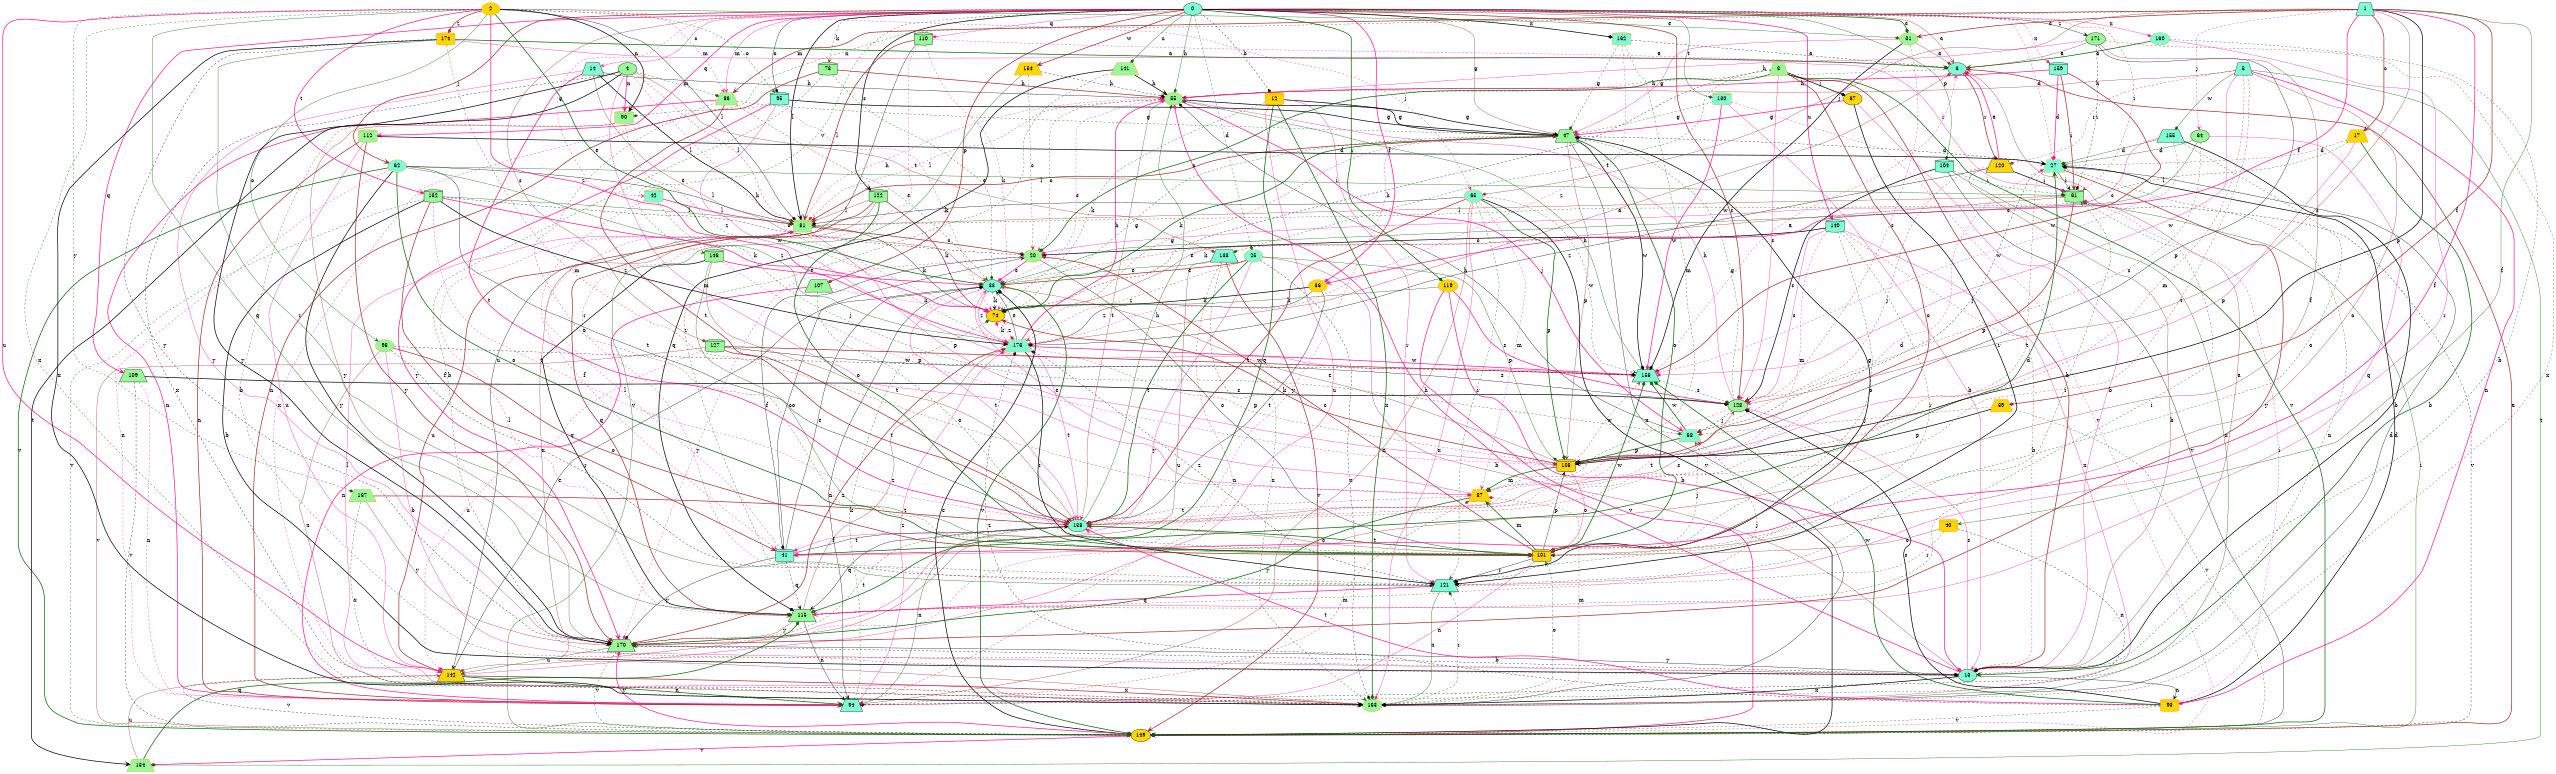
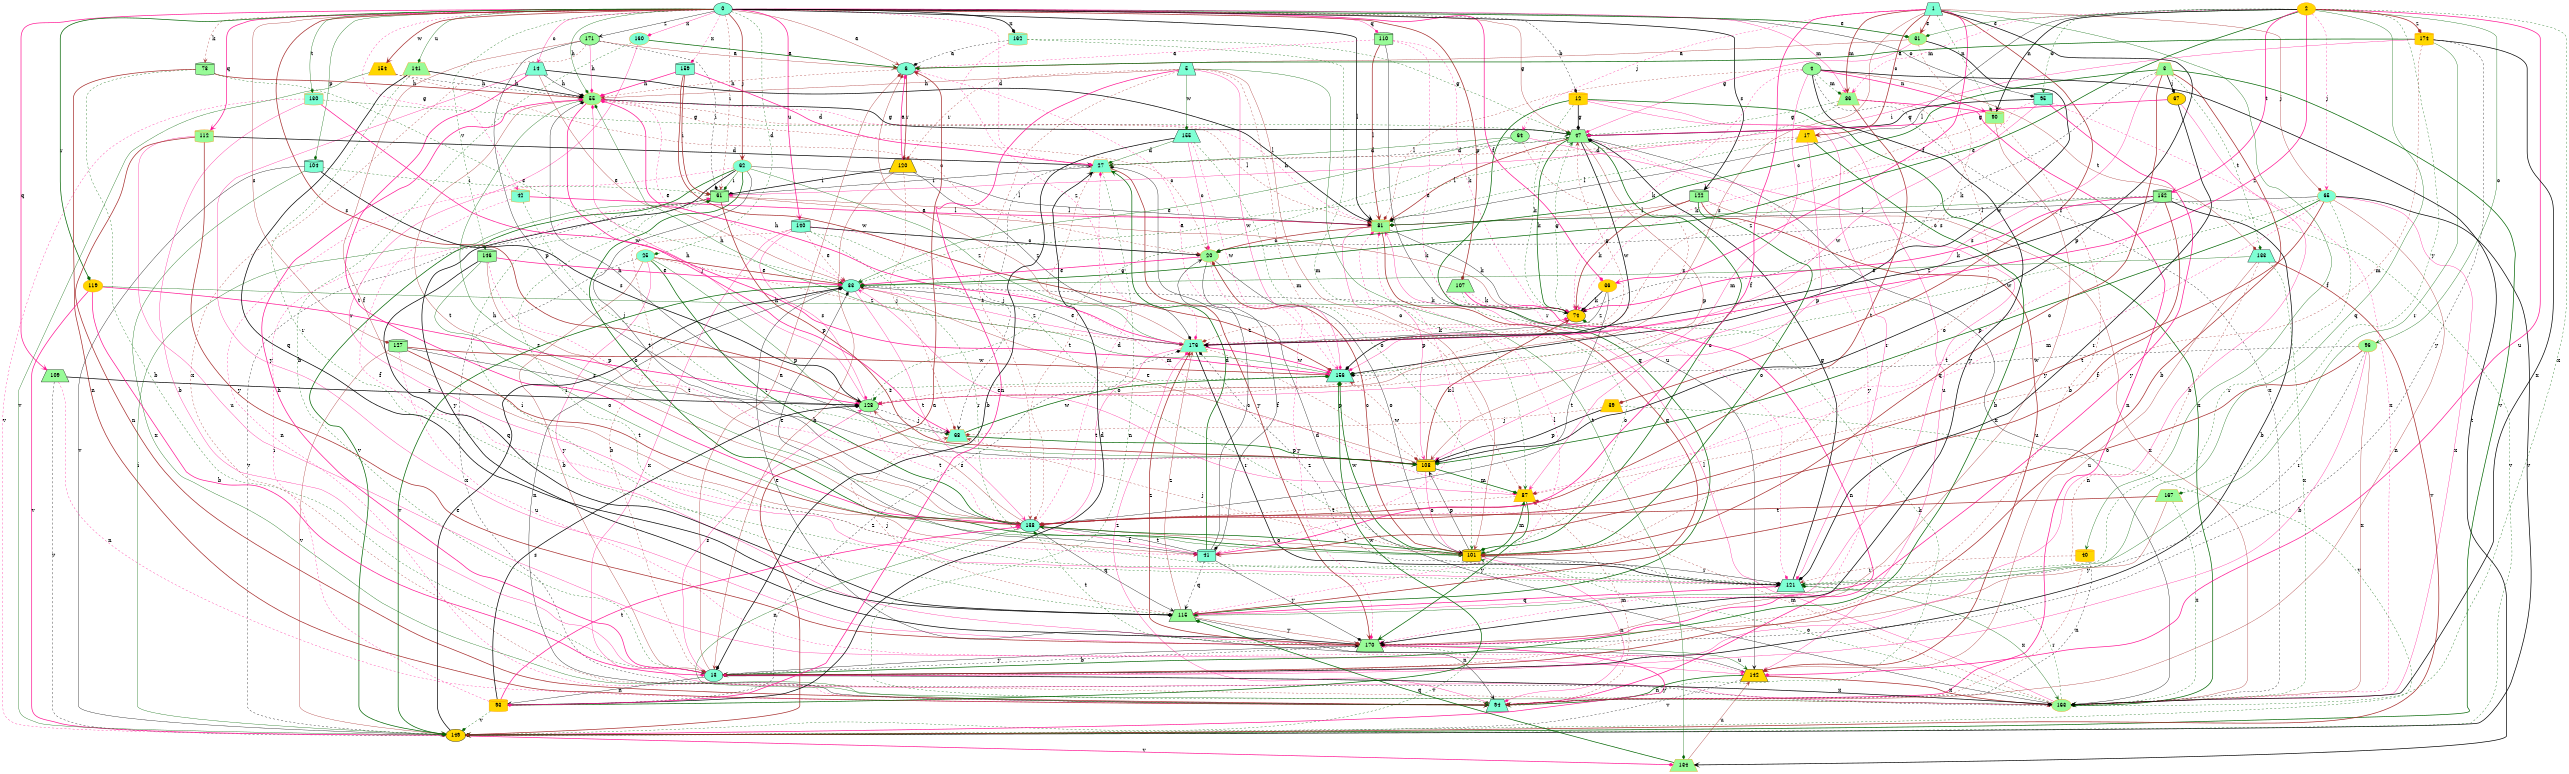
edge "40" -> "101": removed, label "o"
